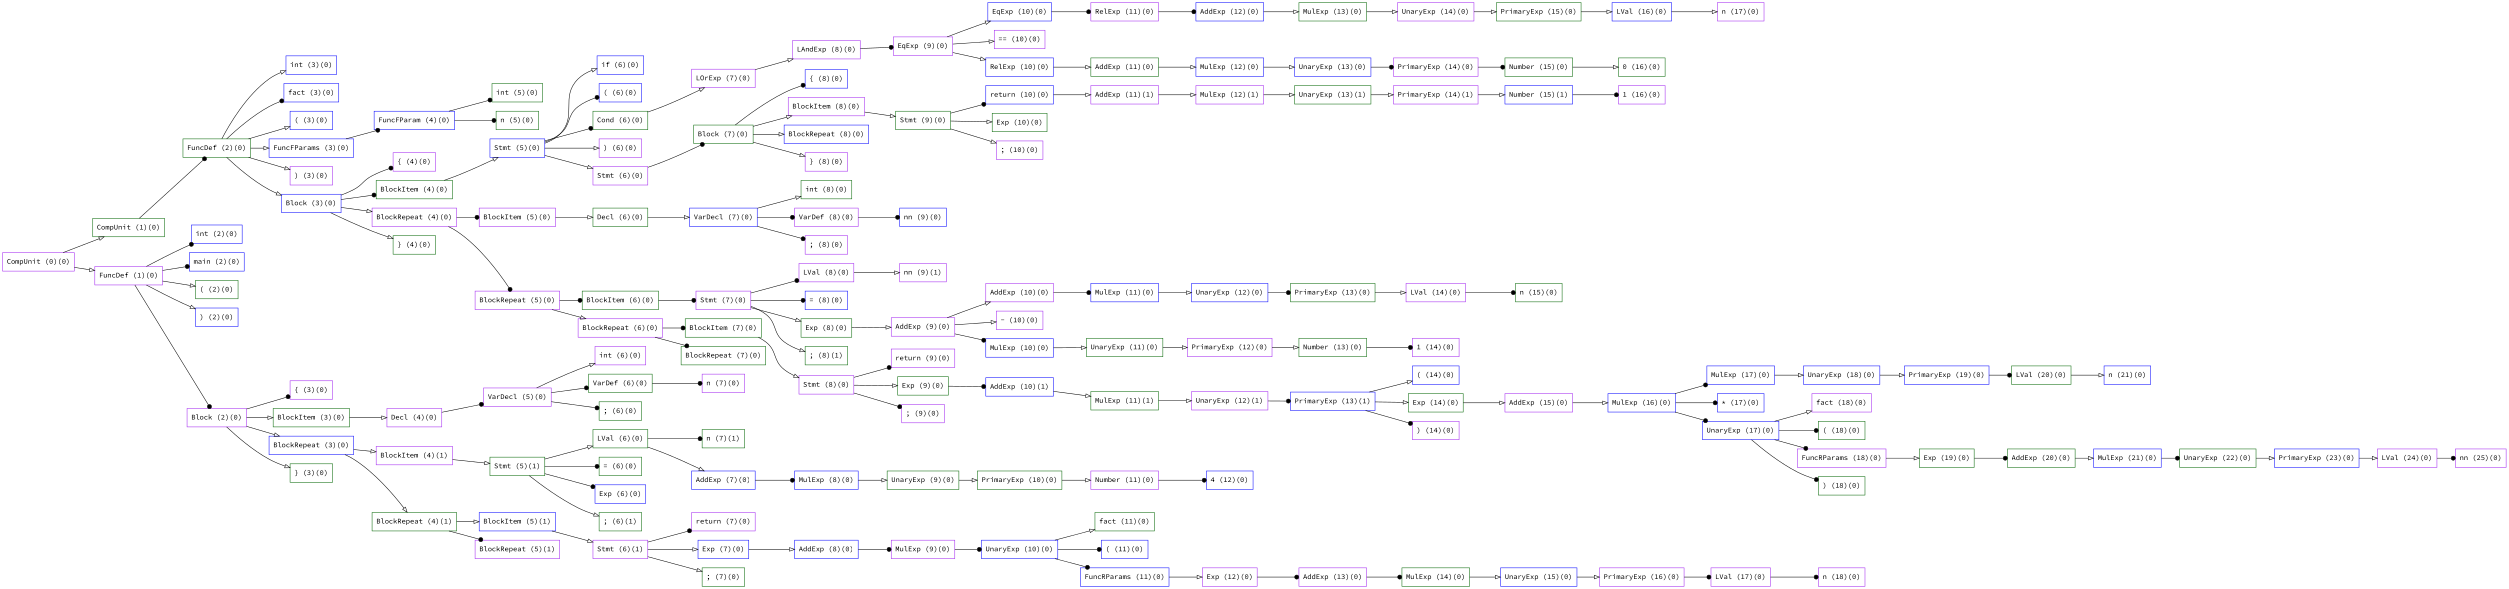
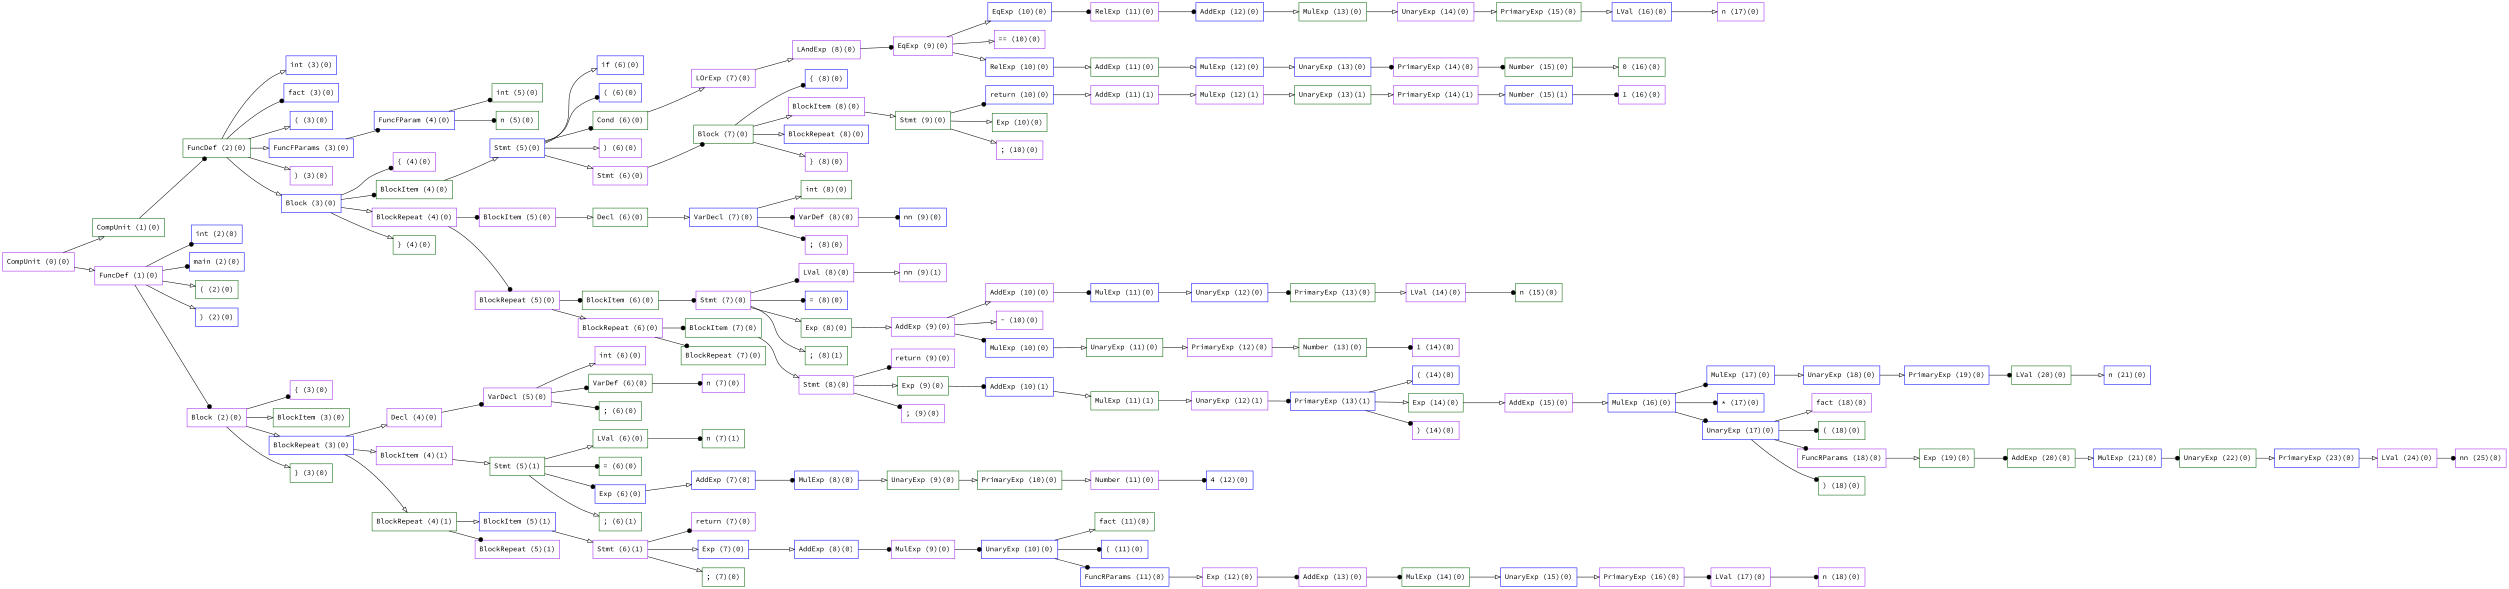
edge "BlockItem (3)(0)" -> "Decl (4)(0)": now "BlockRepeat (3)(0)" -> "Decl (4)(0)"
edge "LVal (6)(0)" -> "AddExp (7)(0)": now "Exp (6)(0)" -> "AddExp (7)(0)"
